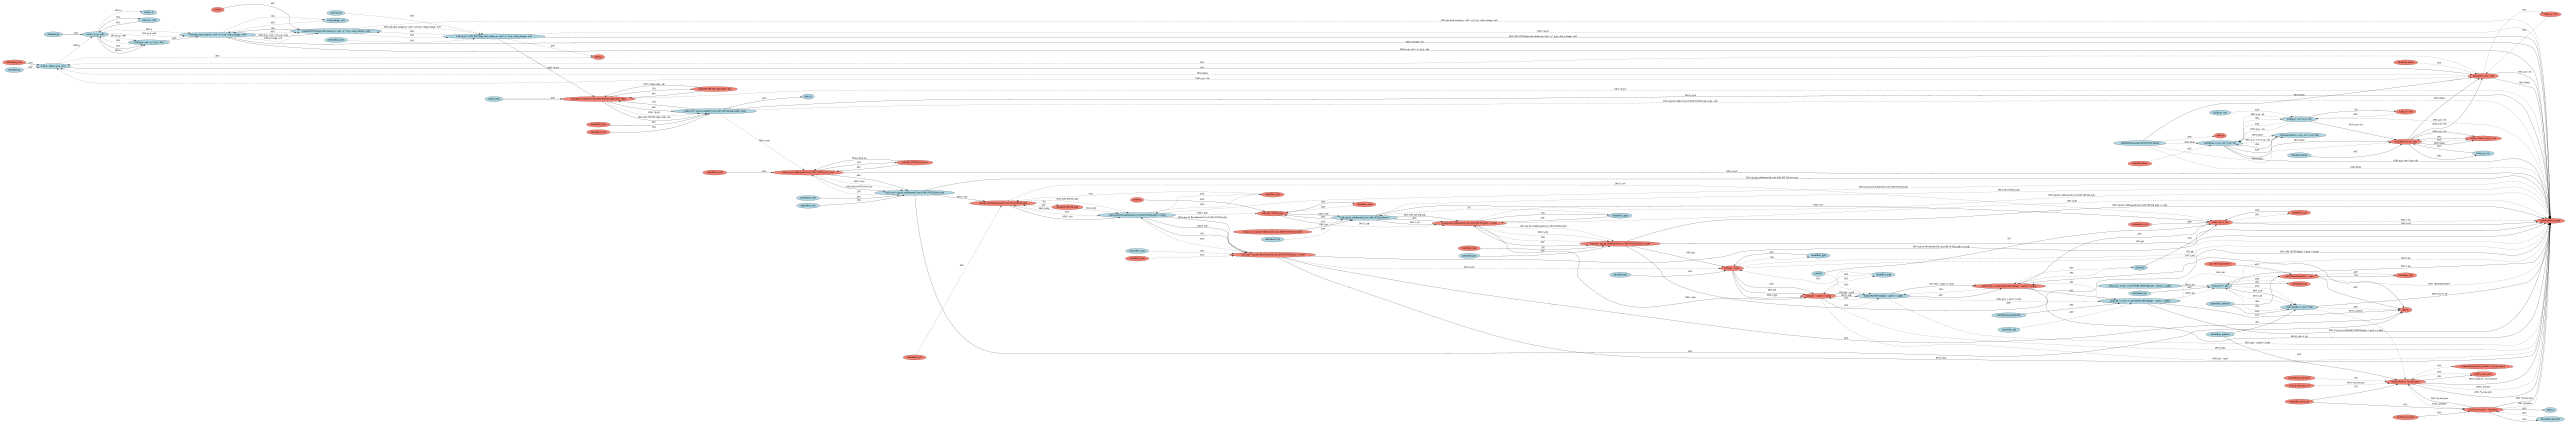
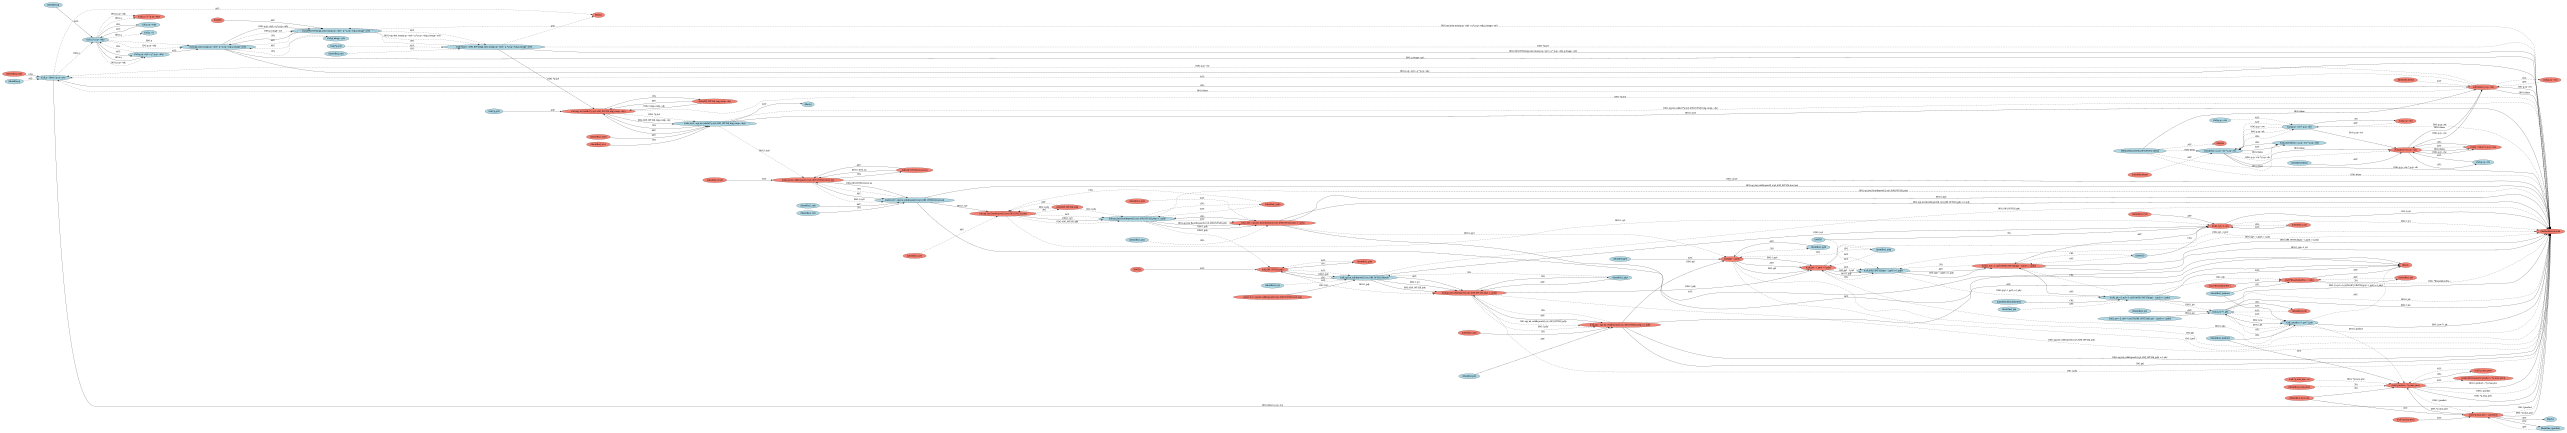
node "(Call,(q + 1) * p_cp->tdy)": added
edge "(Call,q = tileno / p_cp->tw)" -> "(MethodReturn,void)": added, label "DDG: tileno / p_cp->tw"
